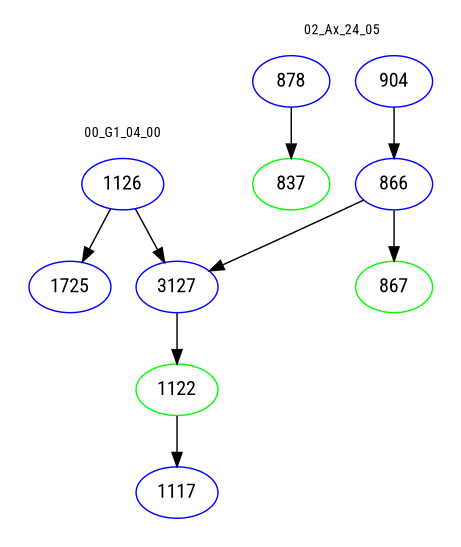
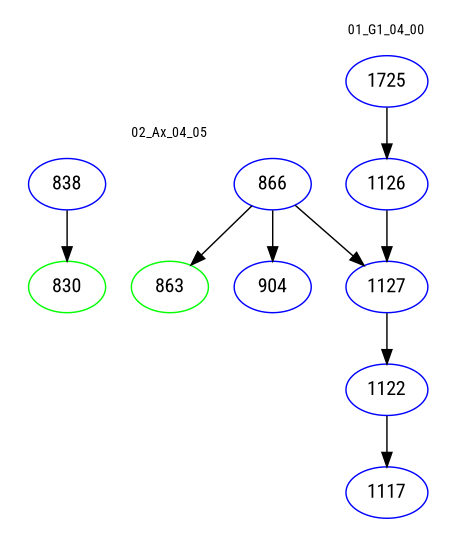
cluster "02_Ax_24_05": label "02_Ax_24_05" -> "02_Ax_04_05"
node "878": label "878" -> "838"
edge "904" -> "866": reversed
cluster "00_G1_04_00": label "00_G1_04_00" -> "01_G1_04_00"
node "837": label "837" -> "830"
edge "1126" -> "1725": reversed
node "3127": label "3127" -> "1127"
node "867": label "867" -> "863"
node "1122": color green -> blue
